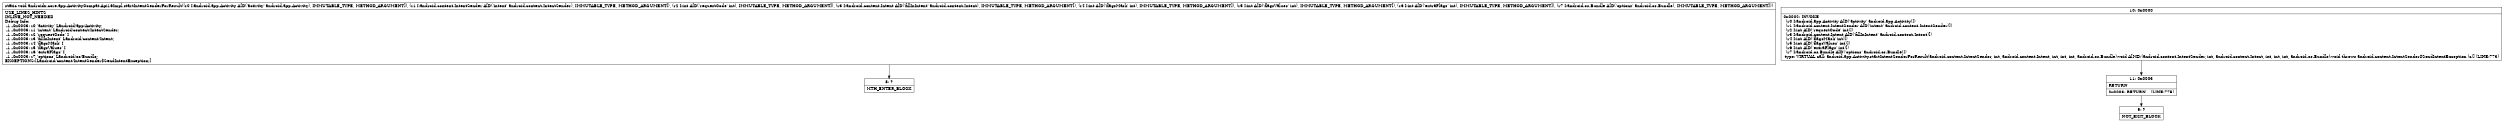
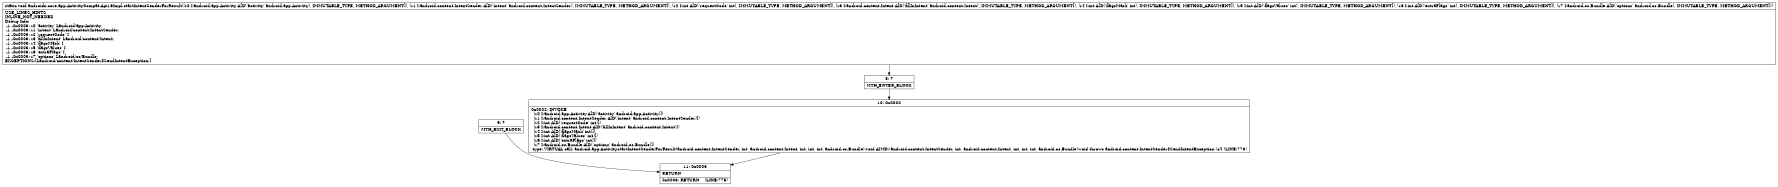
edge "8: ?" -> "10: 0x0000": added
edge "11: 0x0003" -> "9: ?": reversed
node "9: ?": text "NOT_EXIT_BLOCK" -> "MTH_EXIT_BLOCK"
